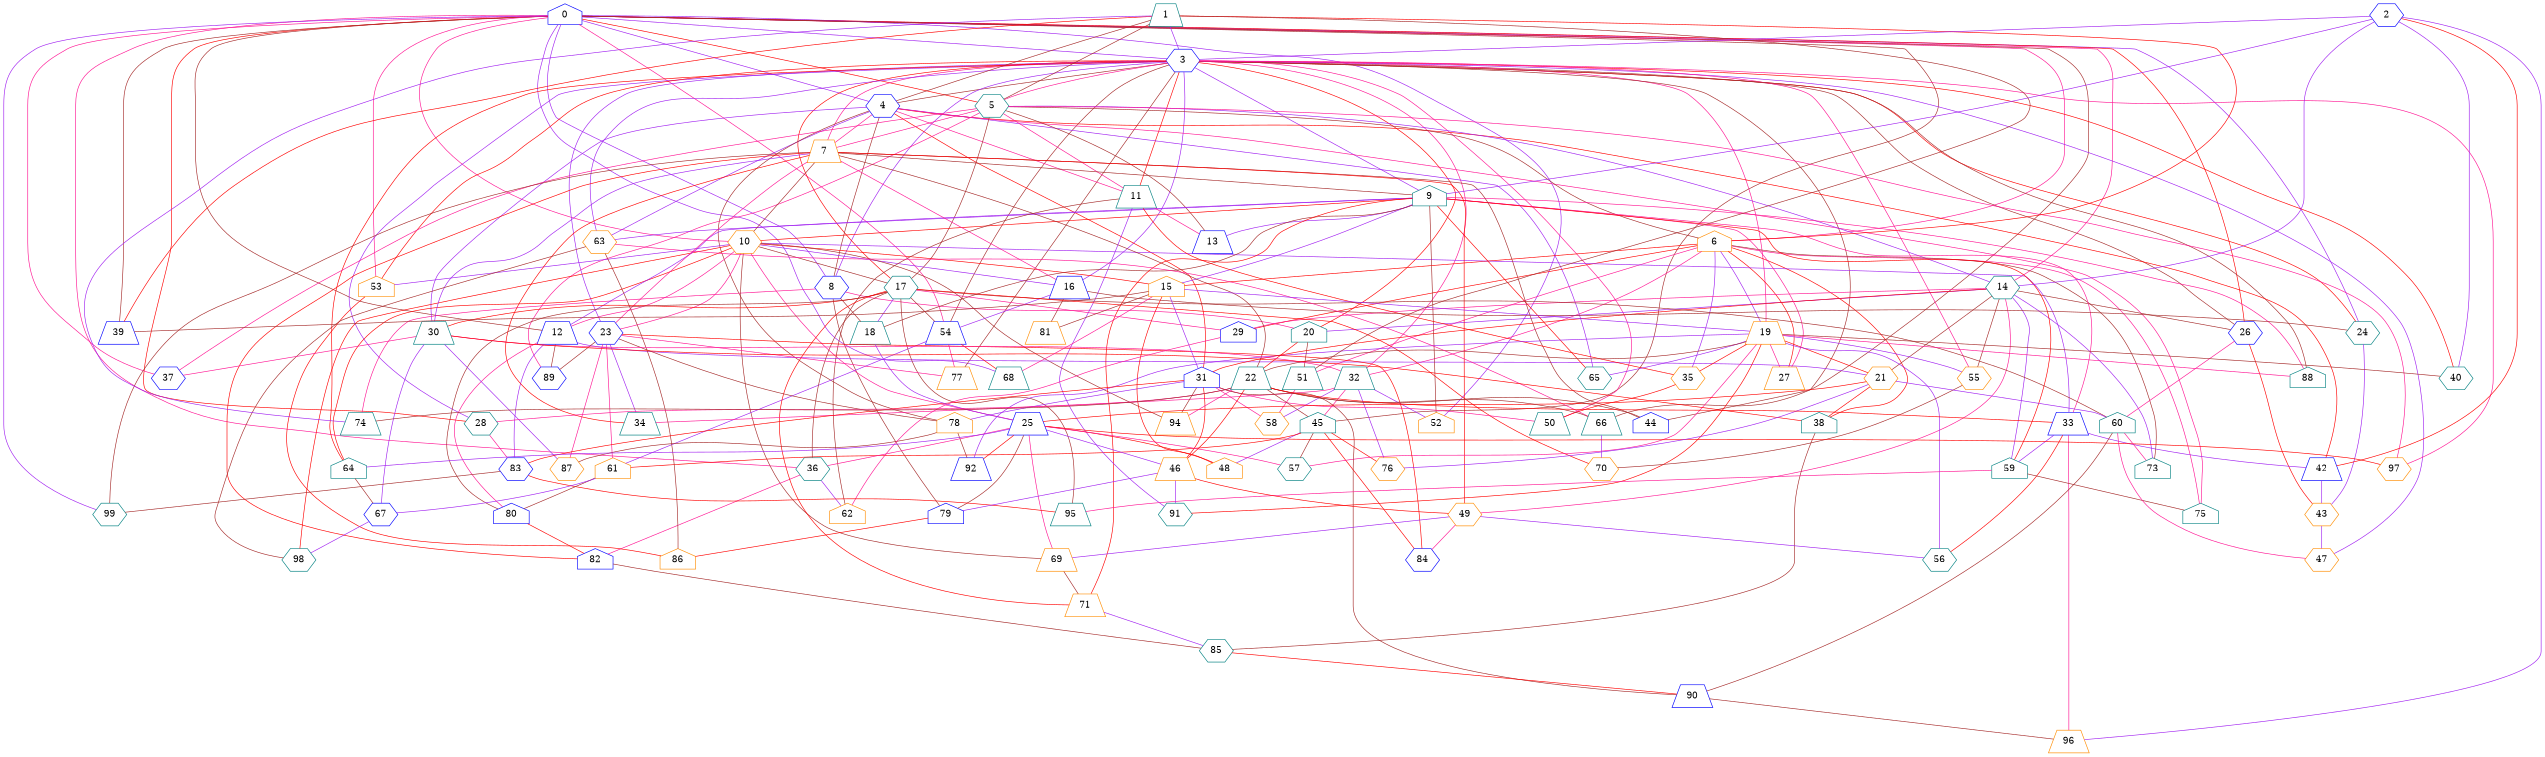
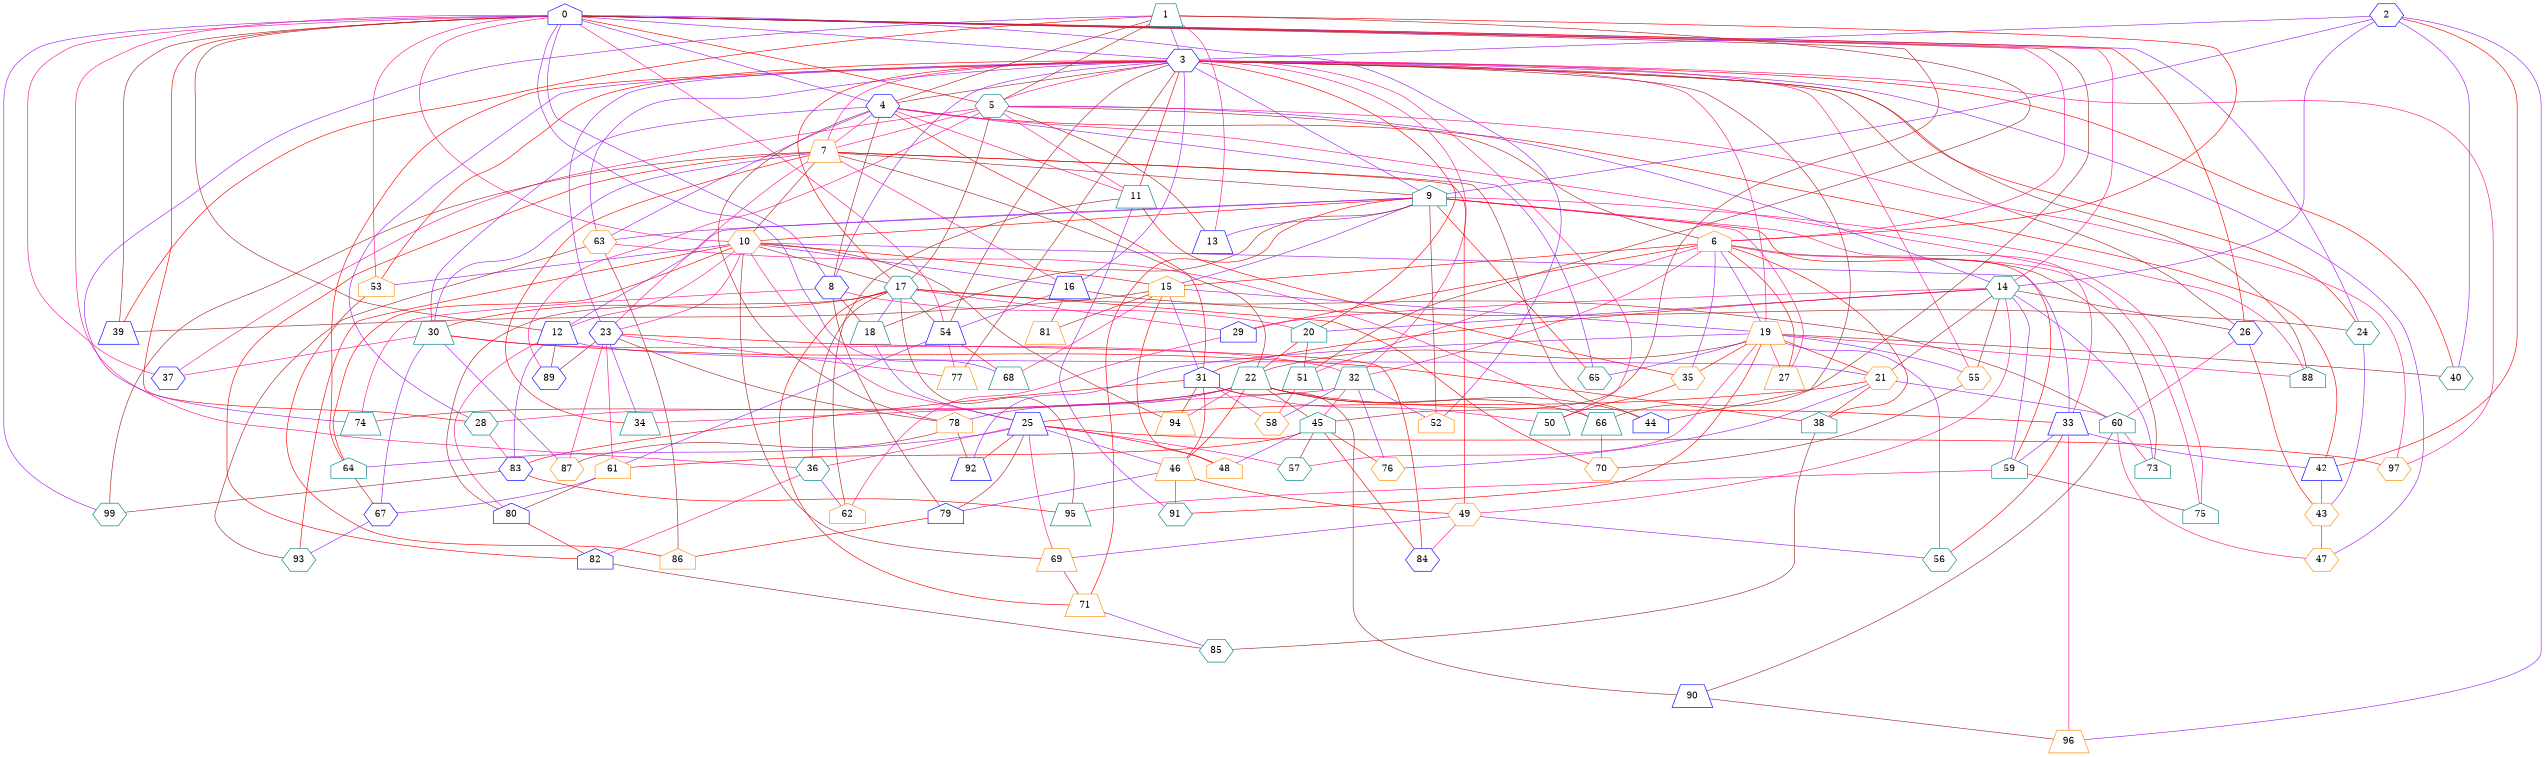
edge "11" -- "13": now "1" -- "13"
edge "31" -- "78": now "22" -- "78"
node "98": label "98" -> "93"
edge "85" -- "90": removed
